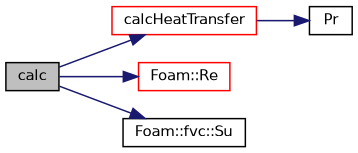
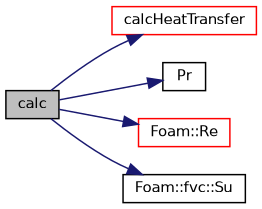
edge "calcHeatTransfer" -> "Pr": now "calc" -> "Pr"
